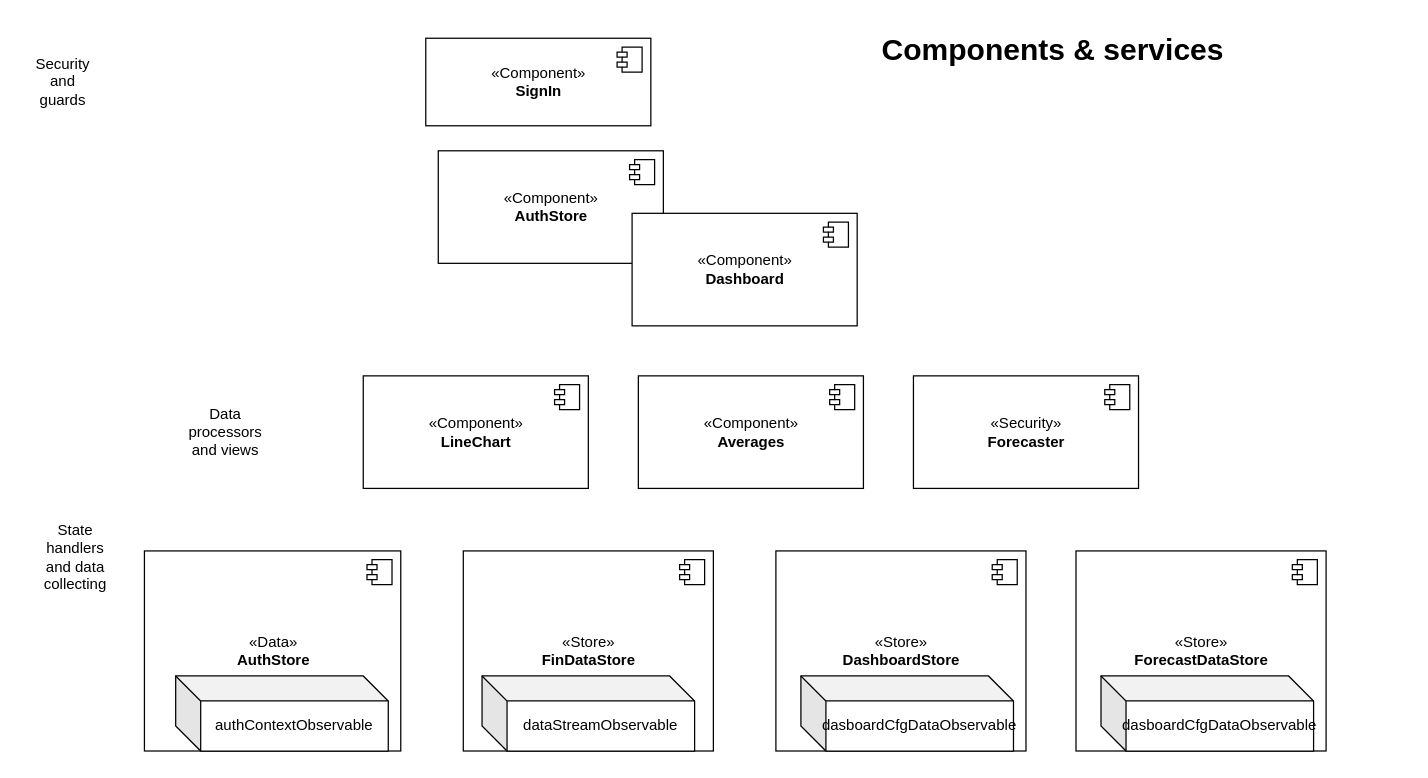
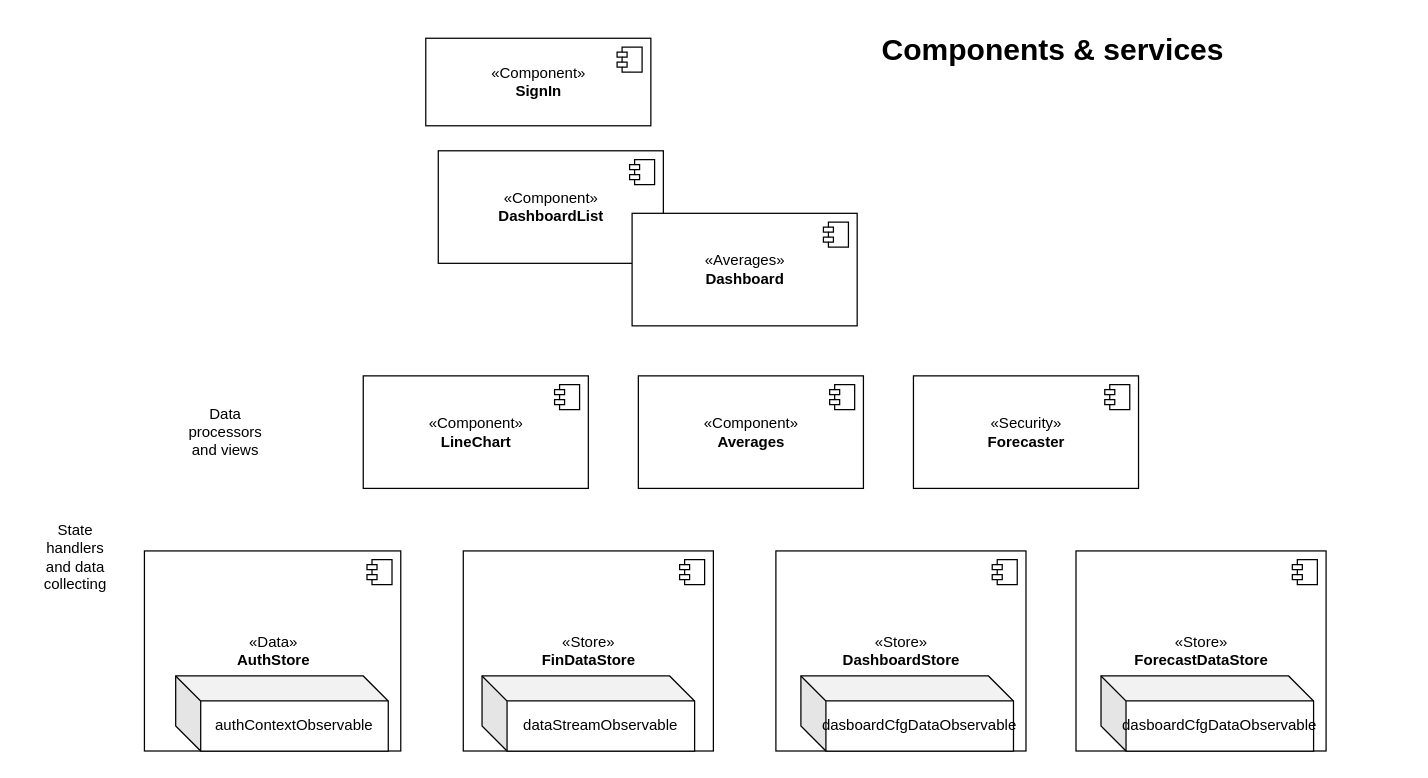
node "Security and guards": removed
node "«Component» AuthStore": label "«Component» AuthStore" -> "«Component» DashboardList"
node "«Component» Dashboard": label "«Component» Dashboard" -> "«Averages» Dashboard"
